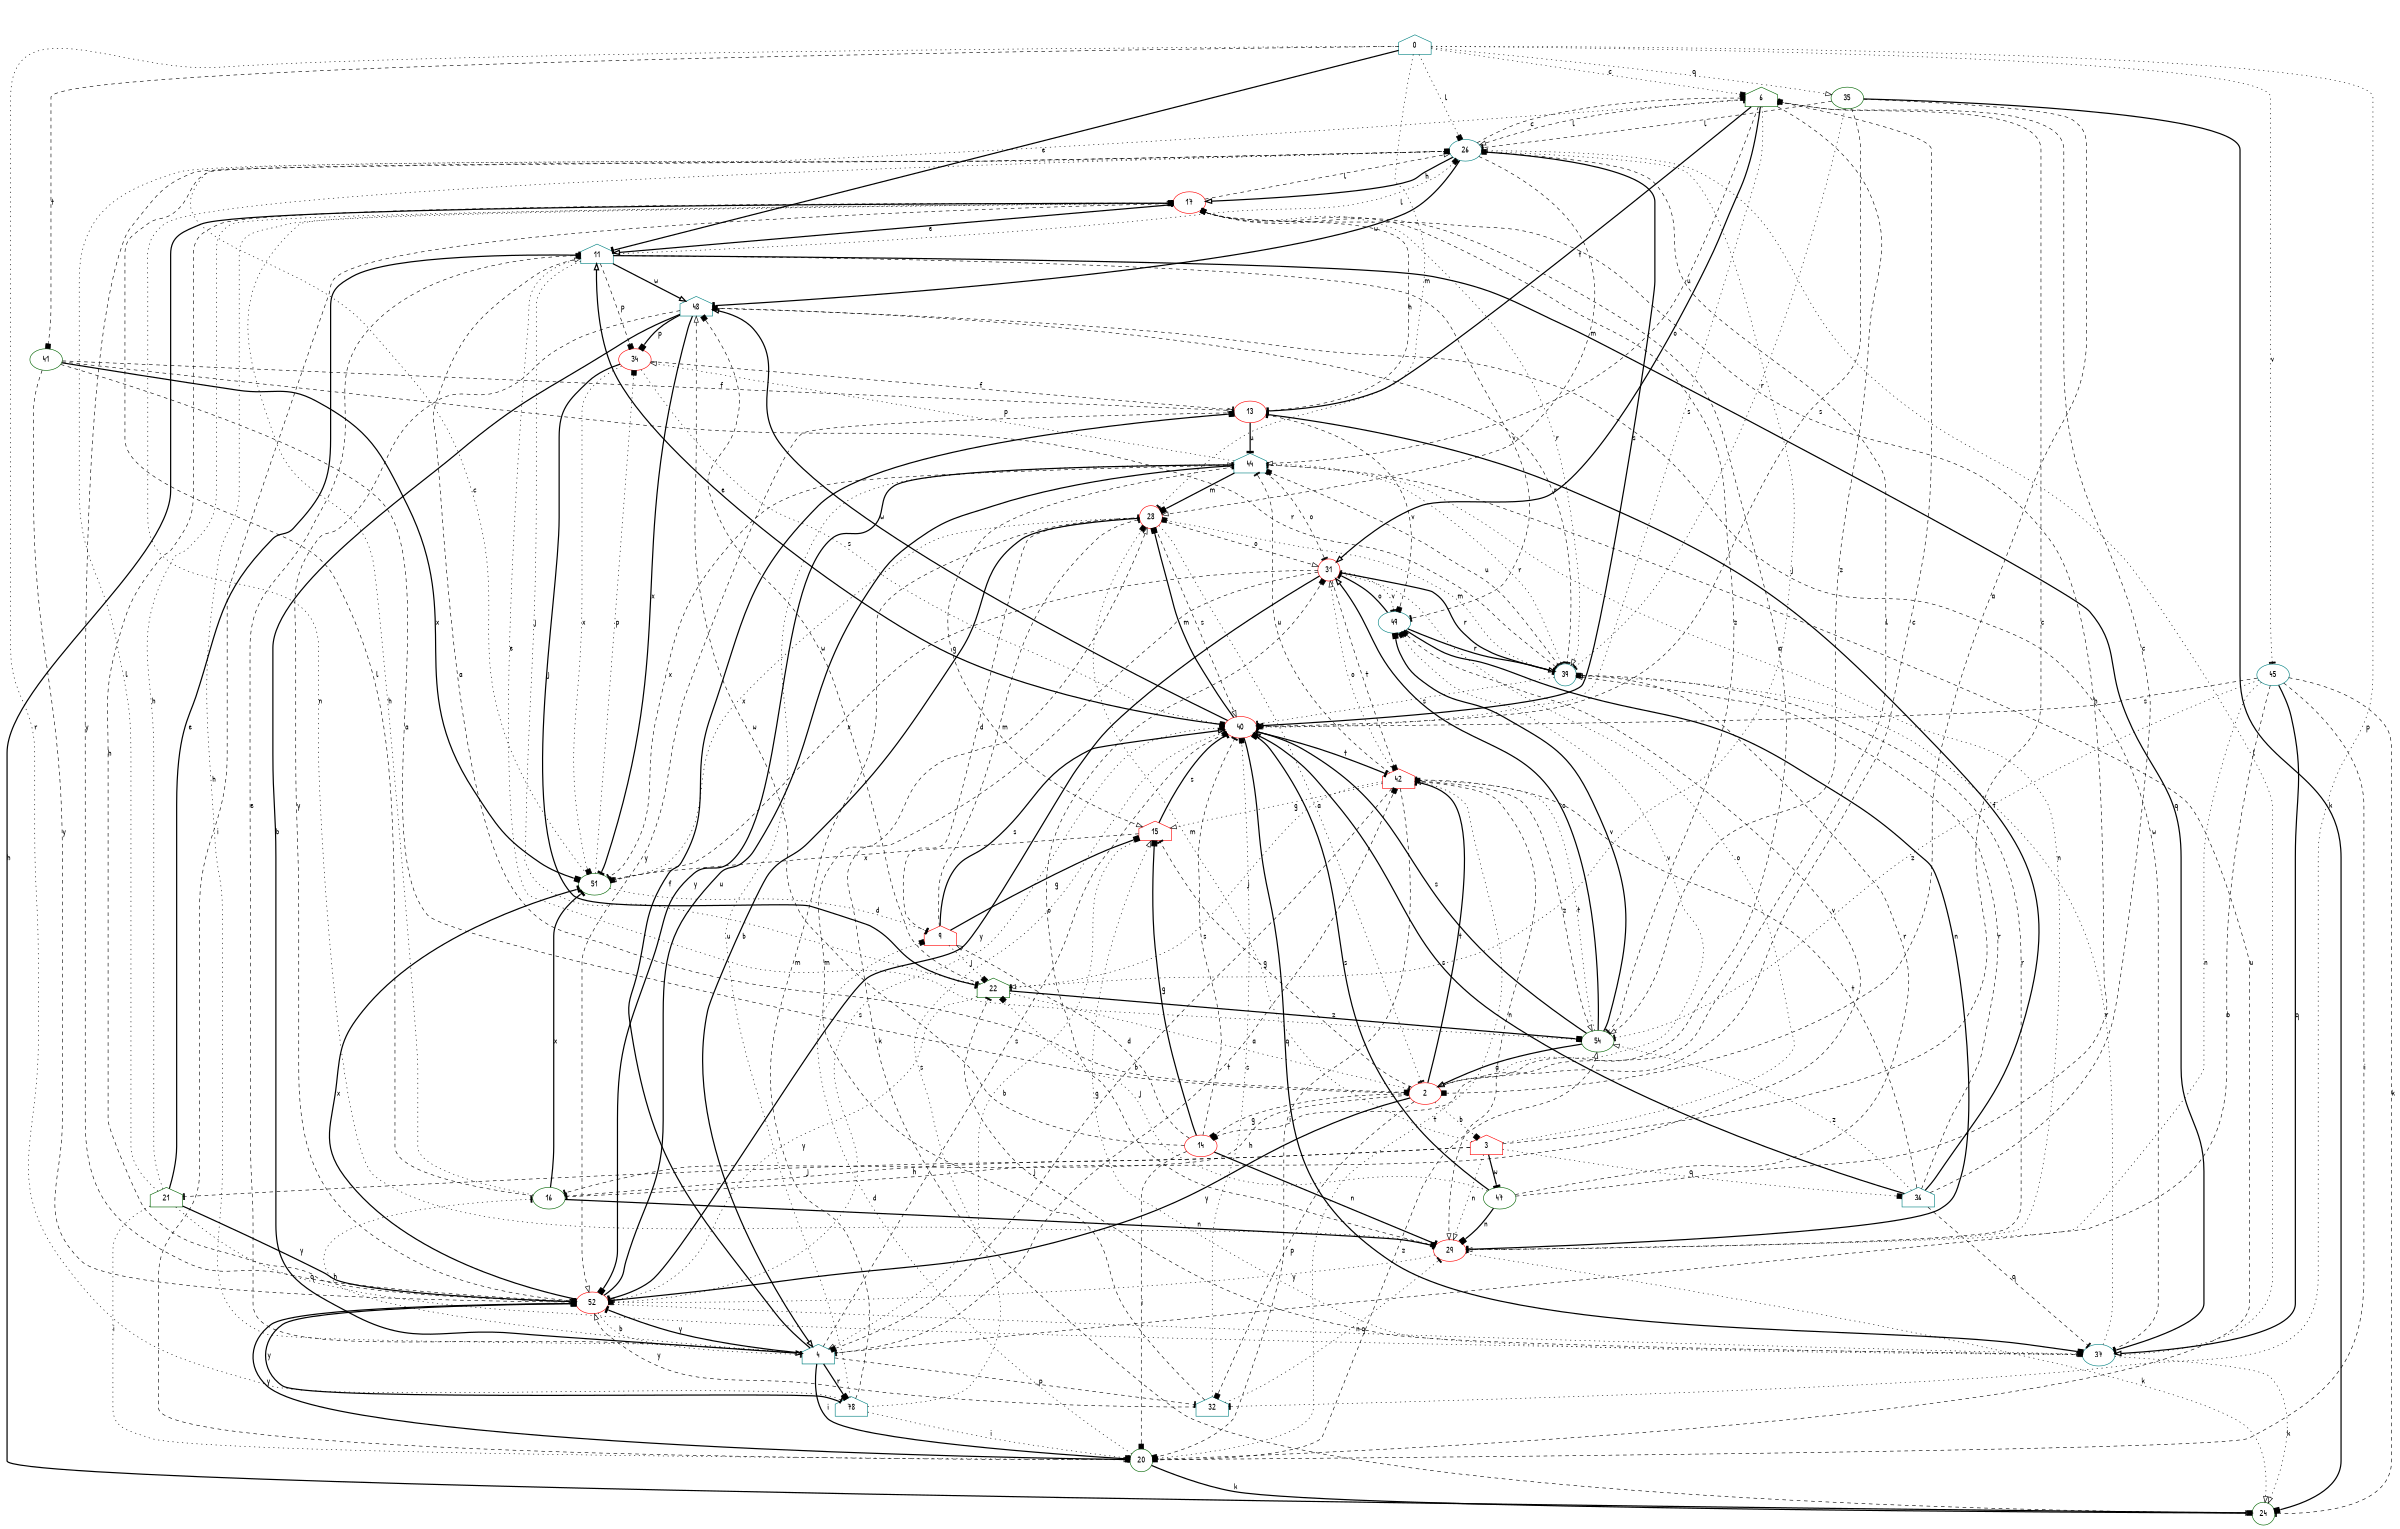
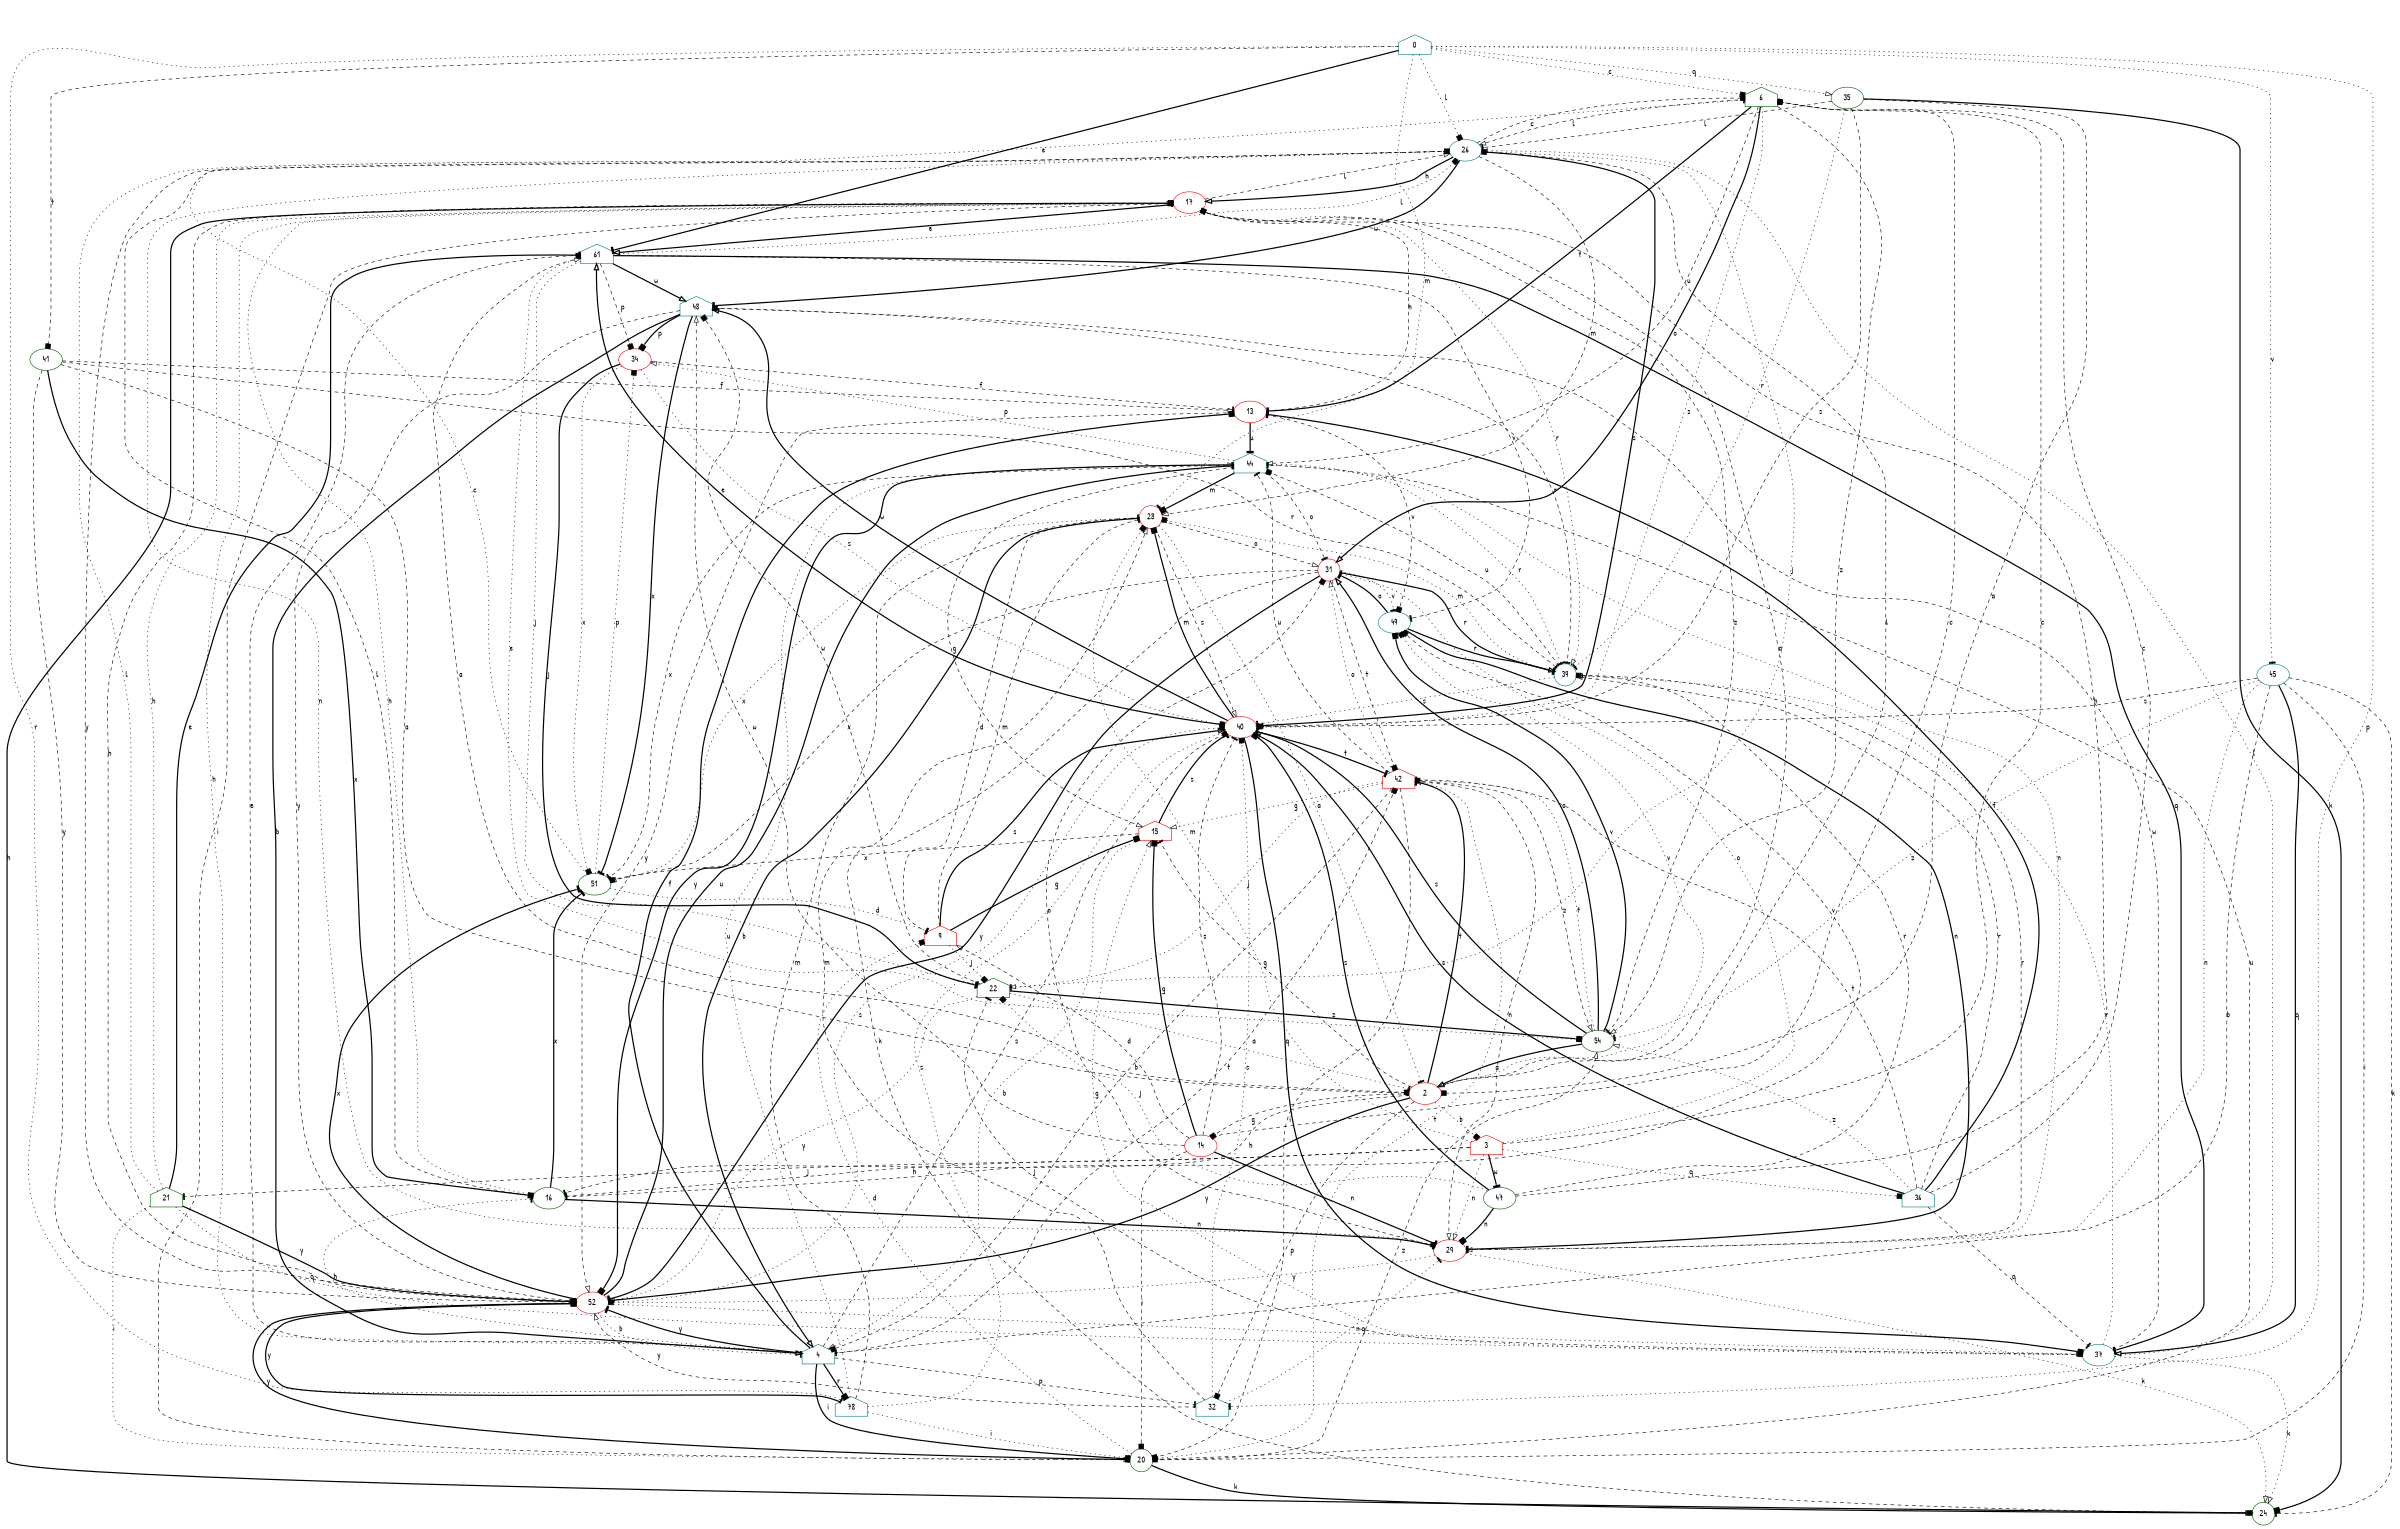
node "11": label "11" -> "61"
edge "41" -> "51": now "41" -> "16"
edge "6" -> "14": reversed
